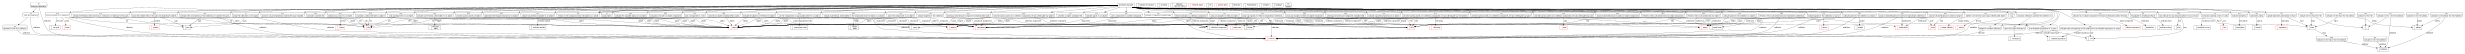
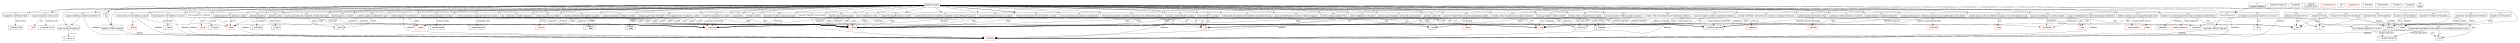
node "61.0": added
node "22.0": text "Know Hardware Files To An Object" -> "Know The Files To An Object"
edge "50.0" -> "Collection": removed, label "Collection"
node "Resource": added
edge "Place" -> "56.0": reversed
